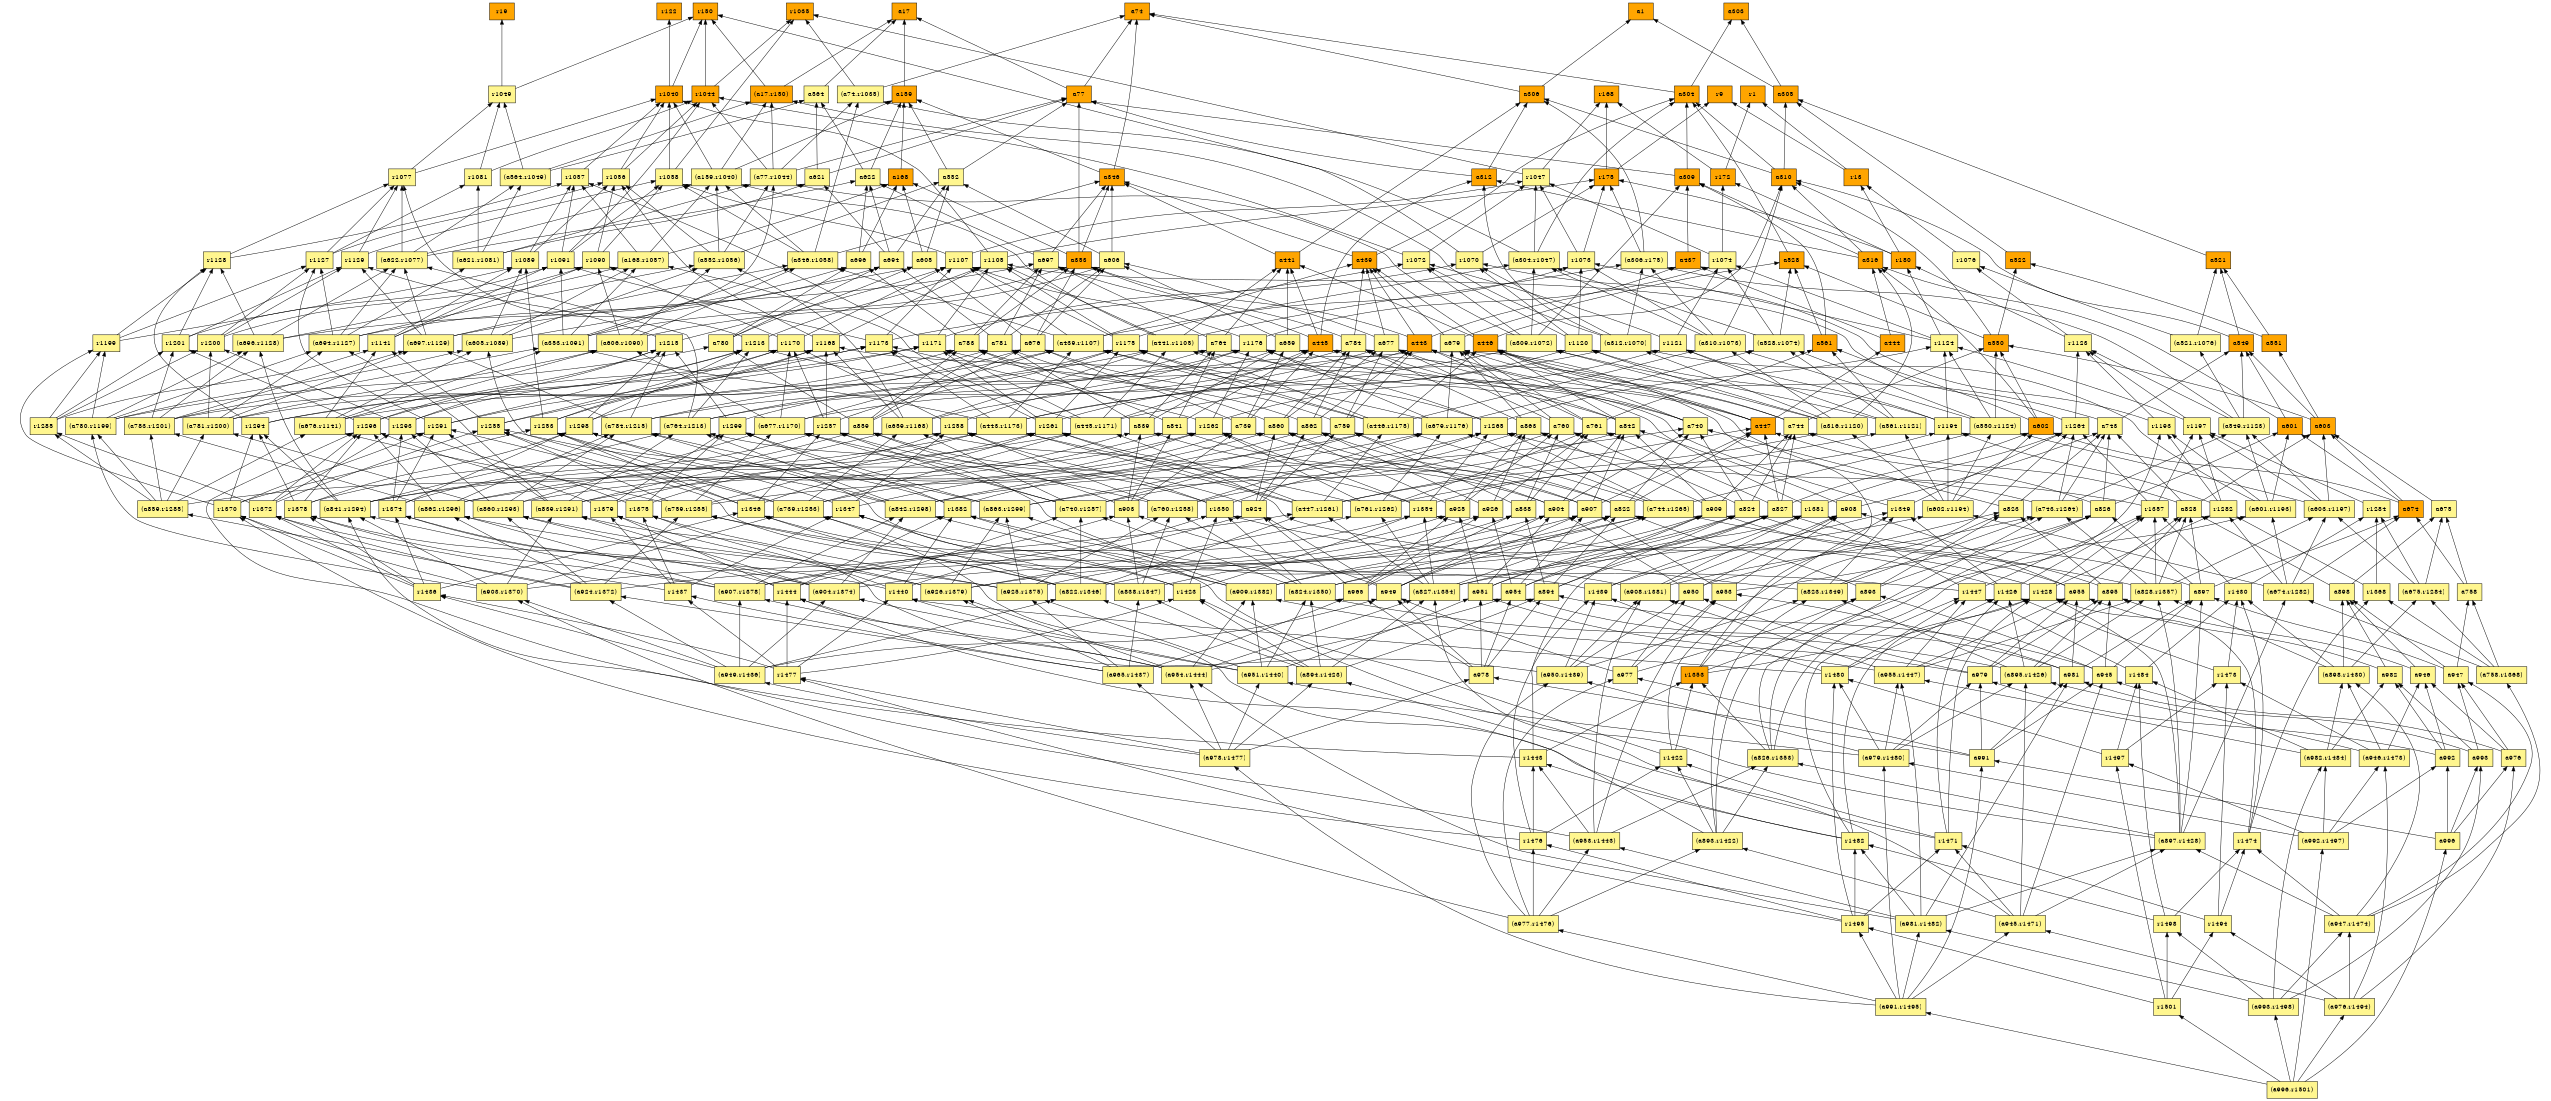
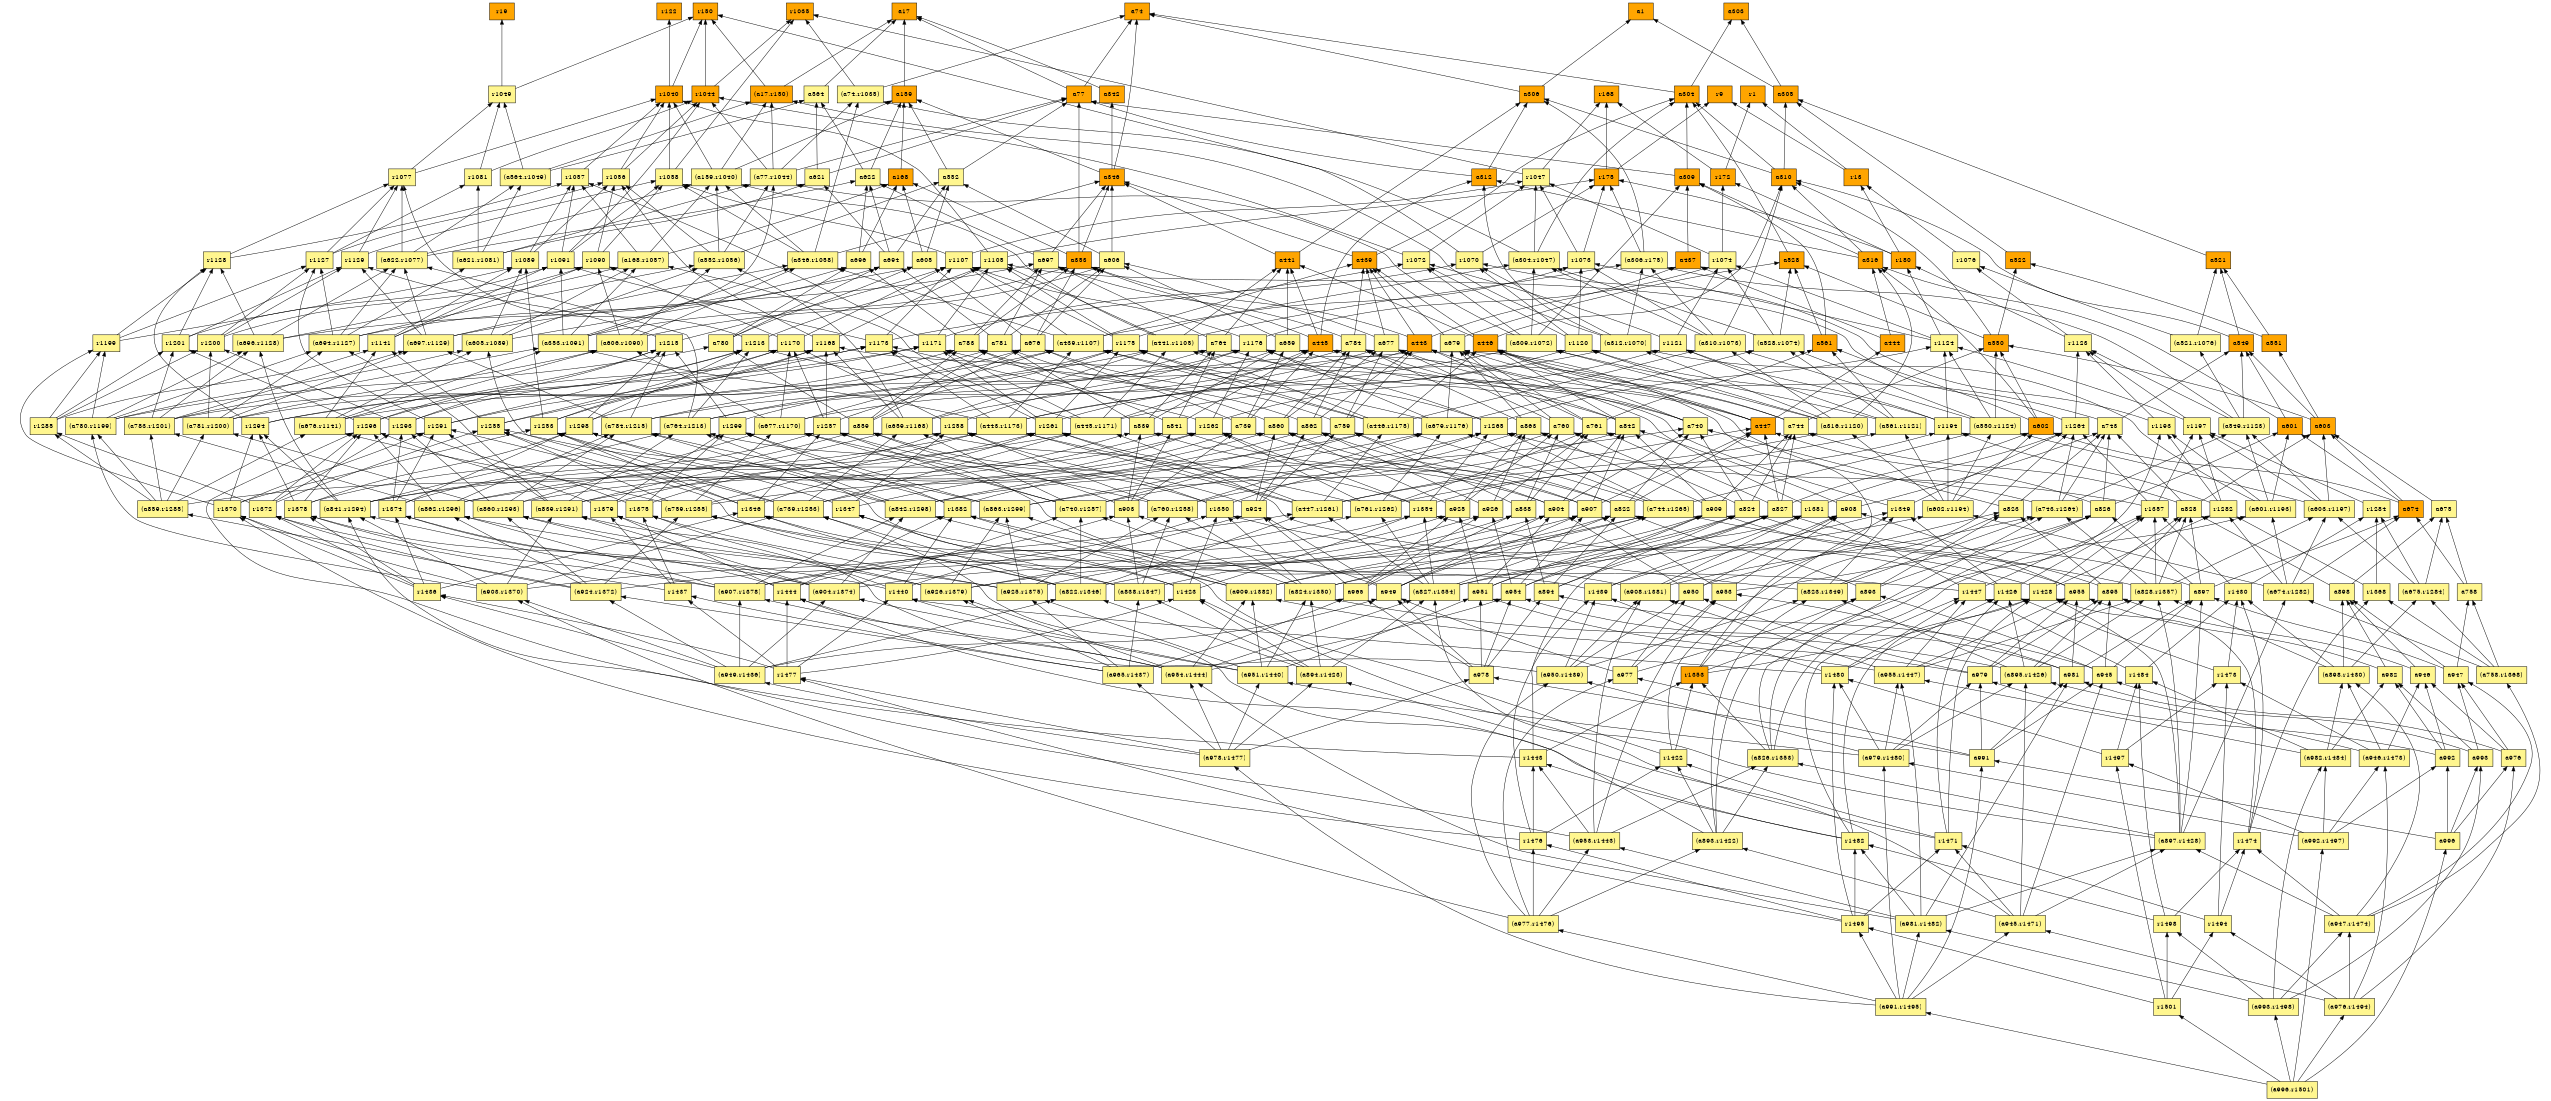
node "a342": added
edge "r1437" -> "r1347": removed
edge "(a894,r1423)" -> "a894": removed
